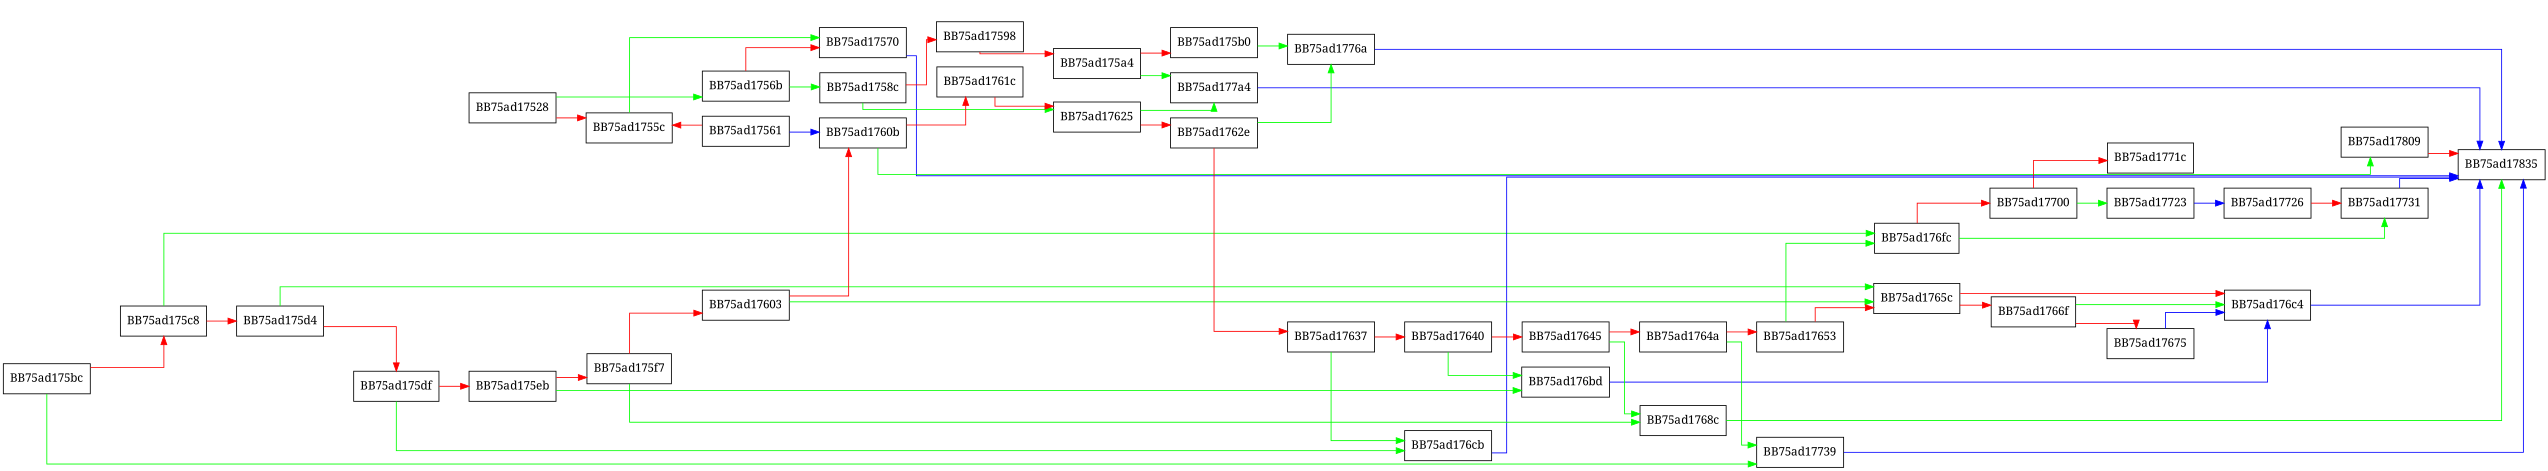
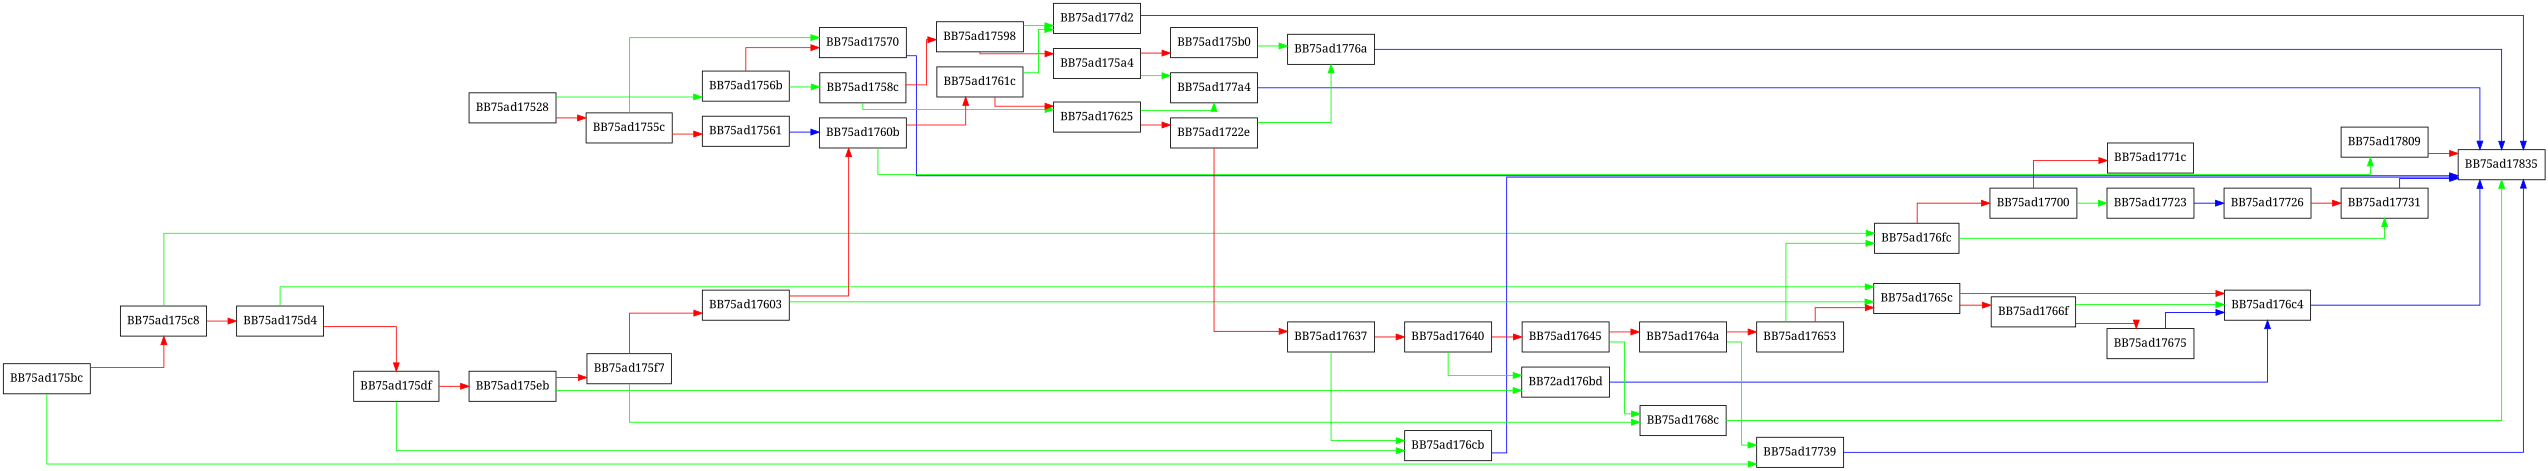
node "BB75ad177d2": added
edge "BB75ad17561" -> "BB75ad1755c": reversed
node "BB75ad1762e": label "BB75ad1762e" -> "BB75ad1722e"
node "BB75ad176bd": label "BB75ad176bd" -> "BB72ad176bd"
